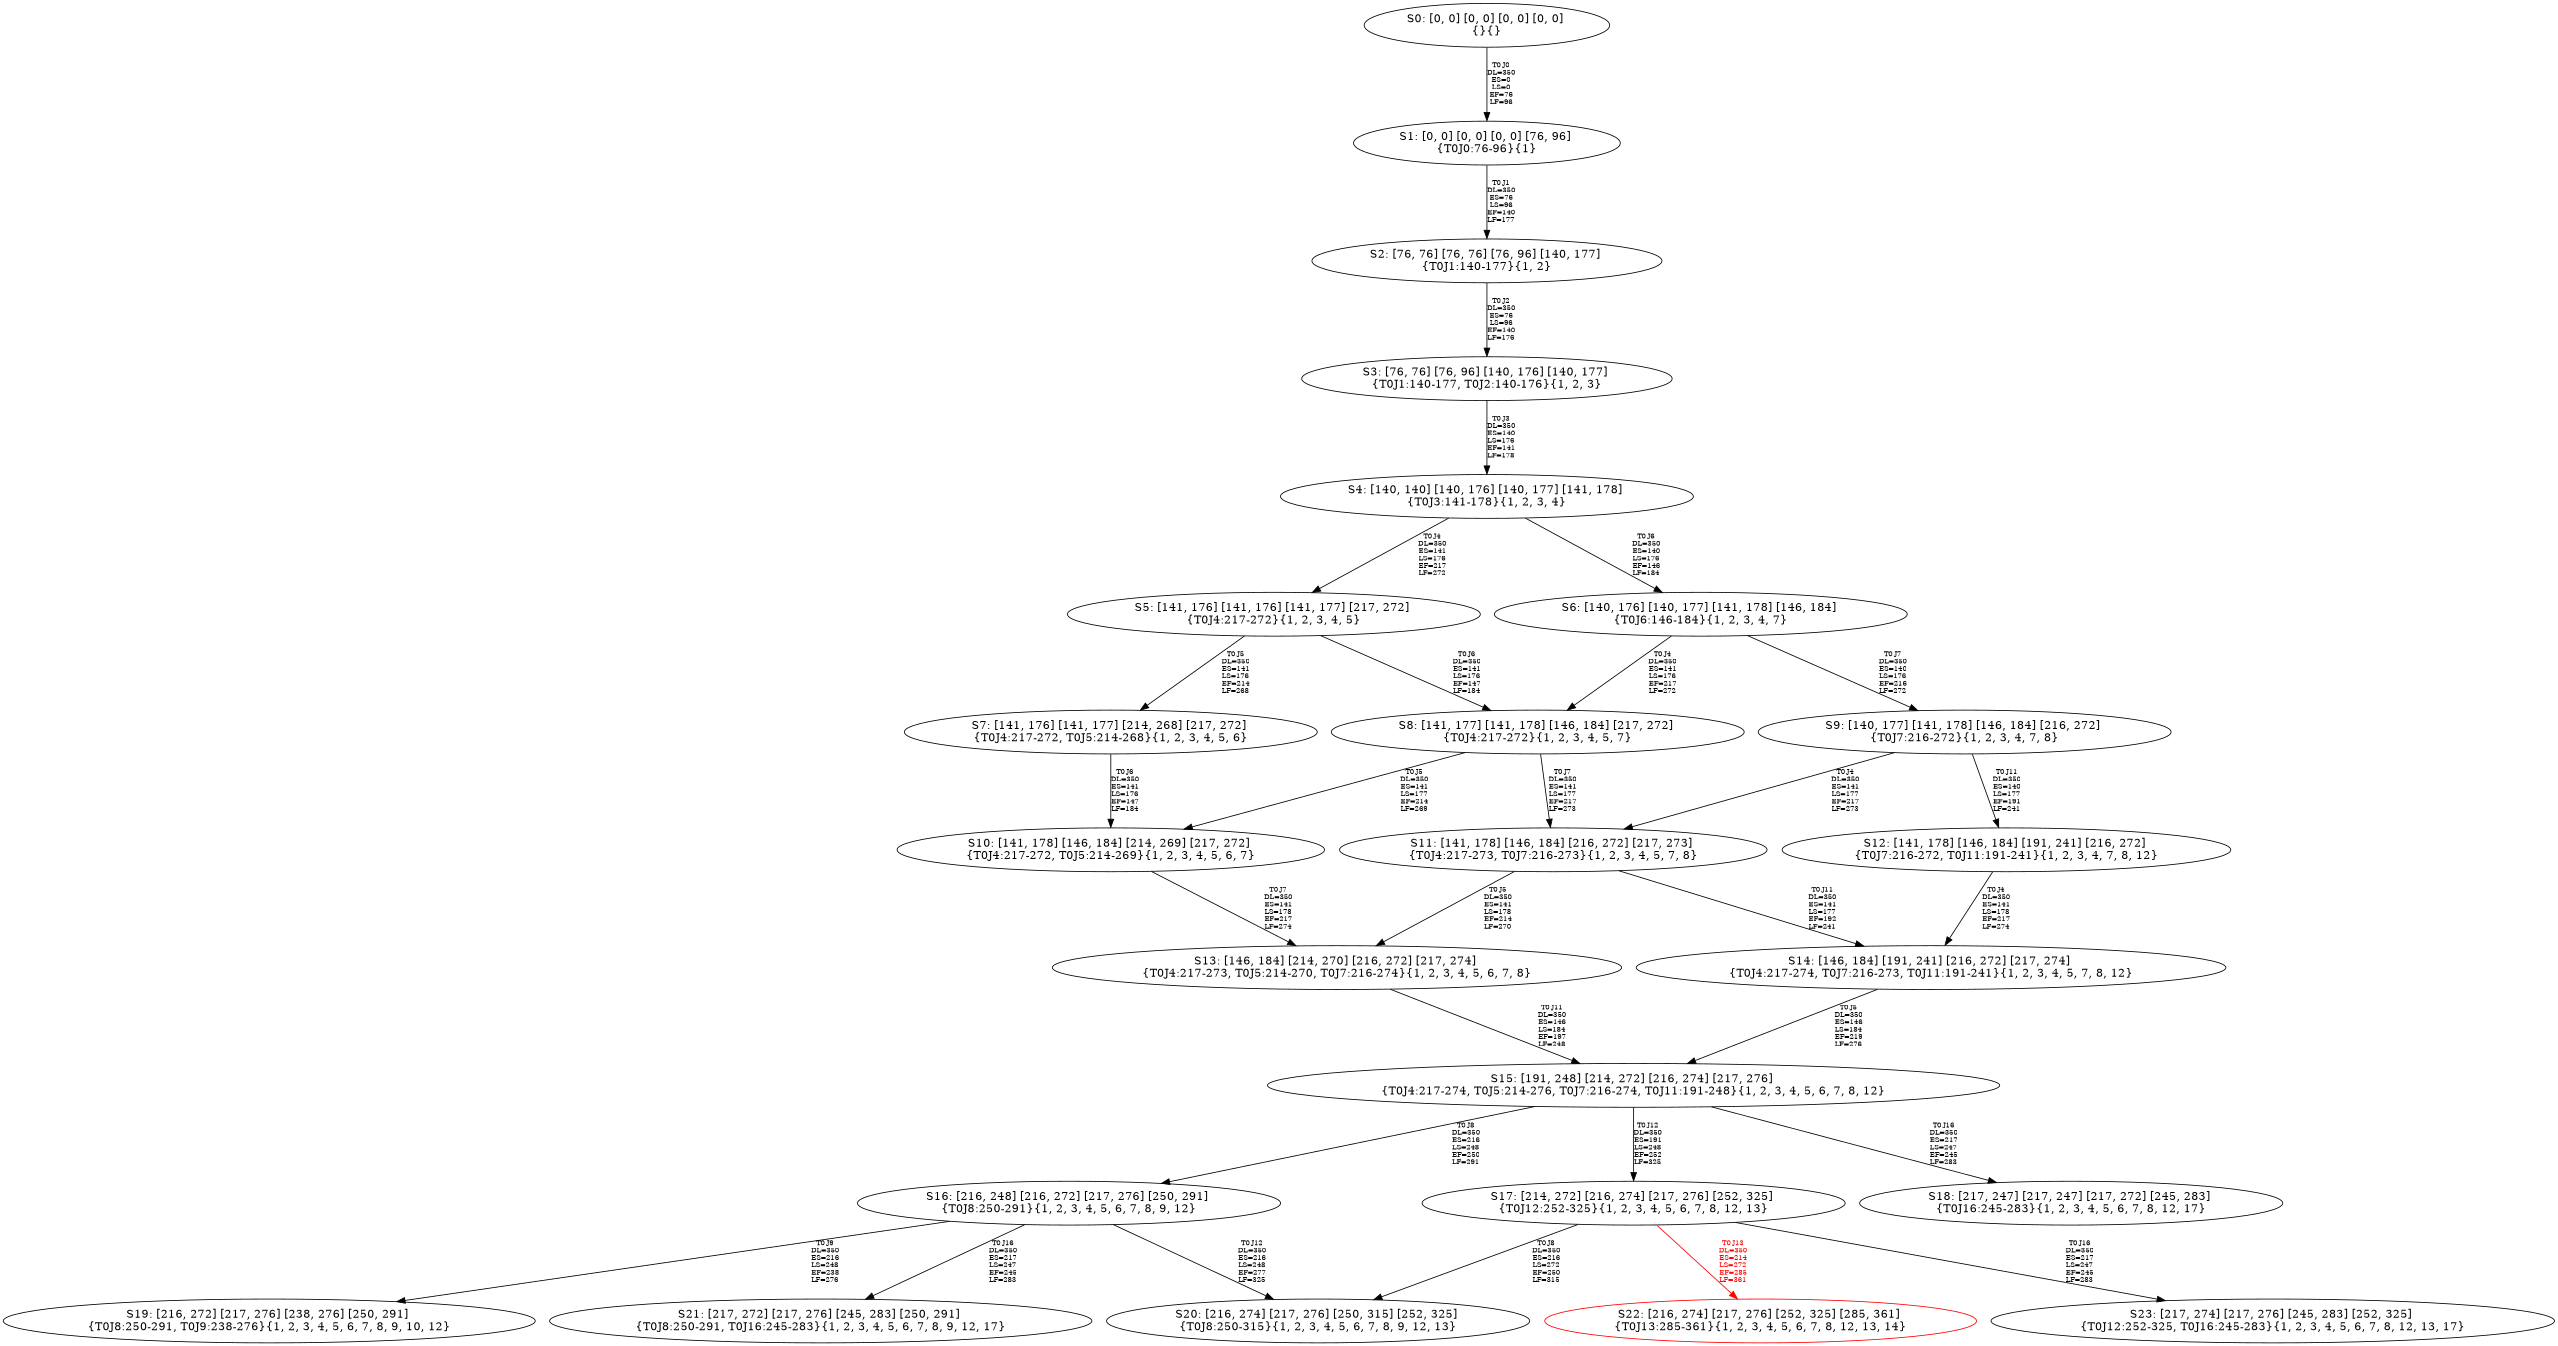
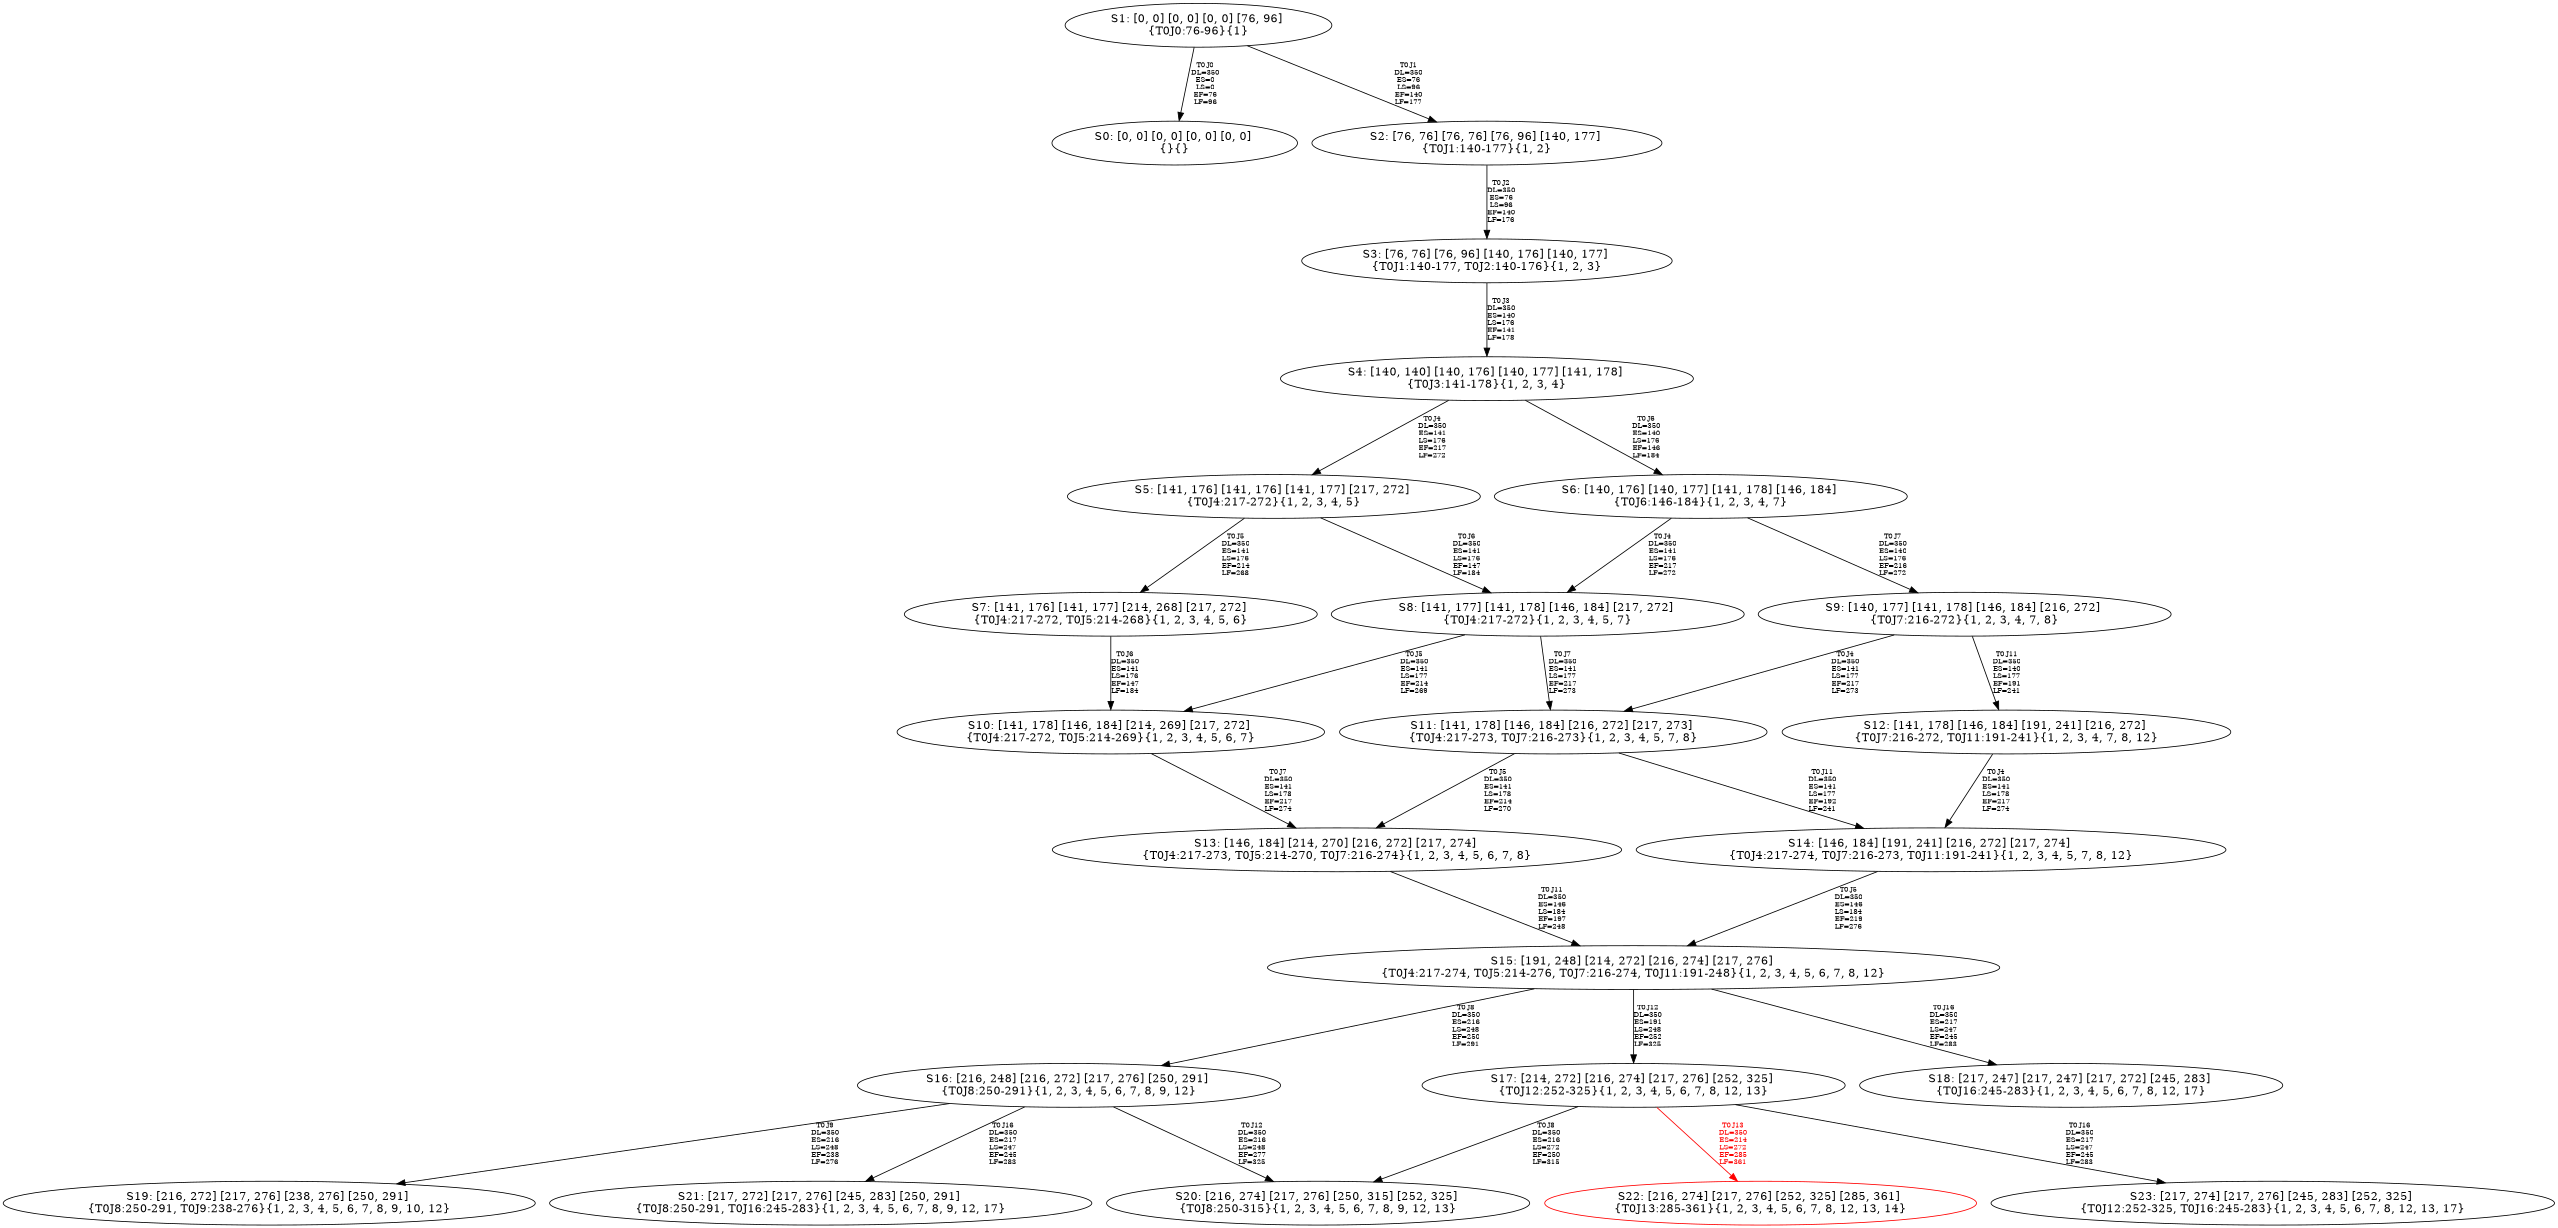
edge "S0: [0, 0] [0, 0] [0, 0] [0, 0] {}{}" -> "S1: [0, 0] [0, 0] [0, 0] [76, 96] {T0J0:76-96}{1}": reversed
